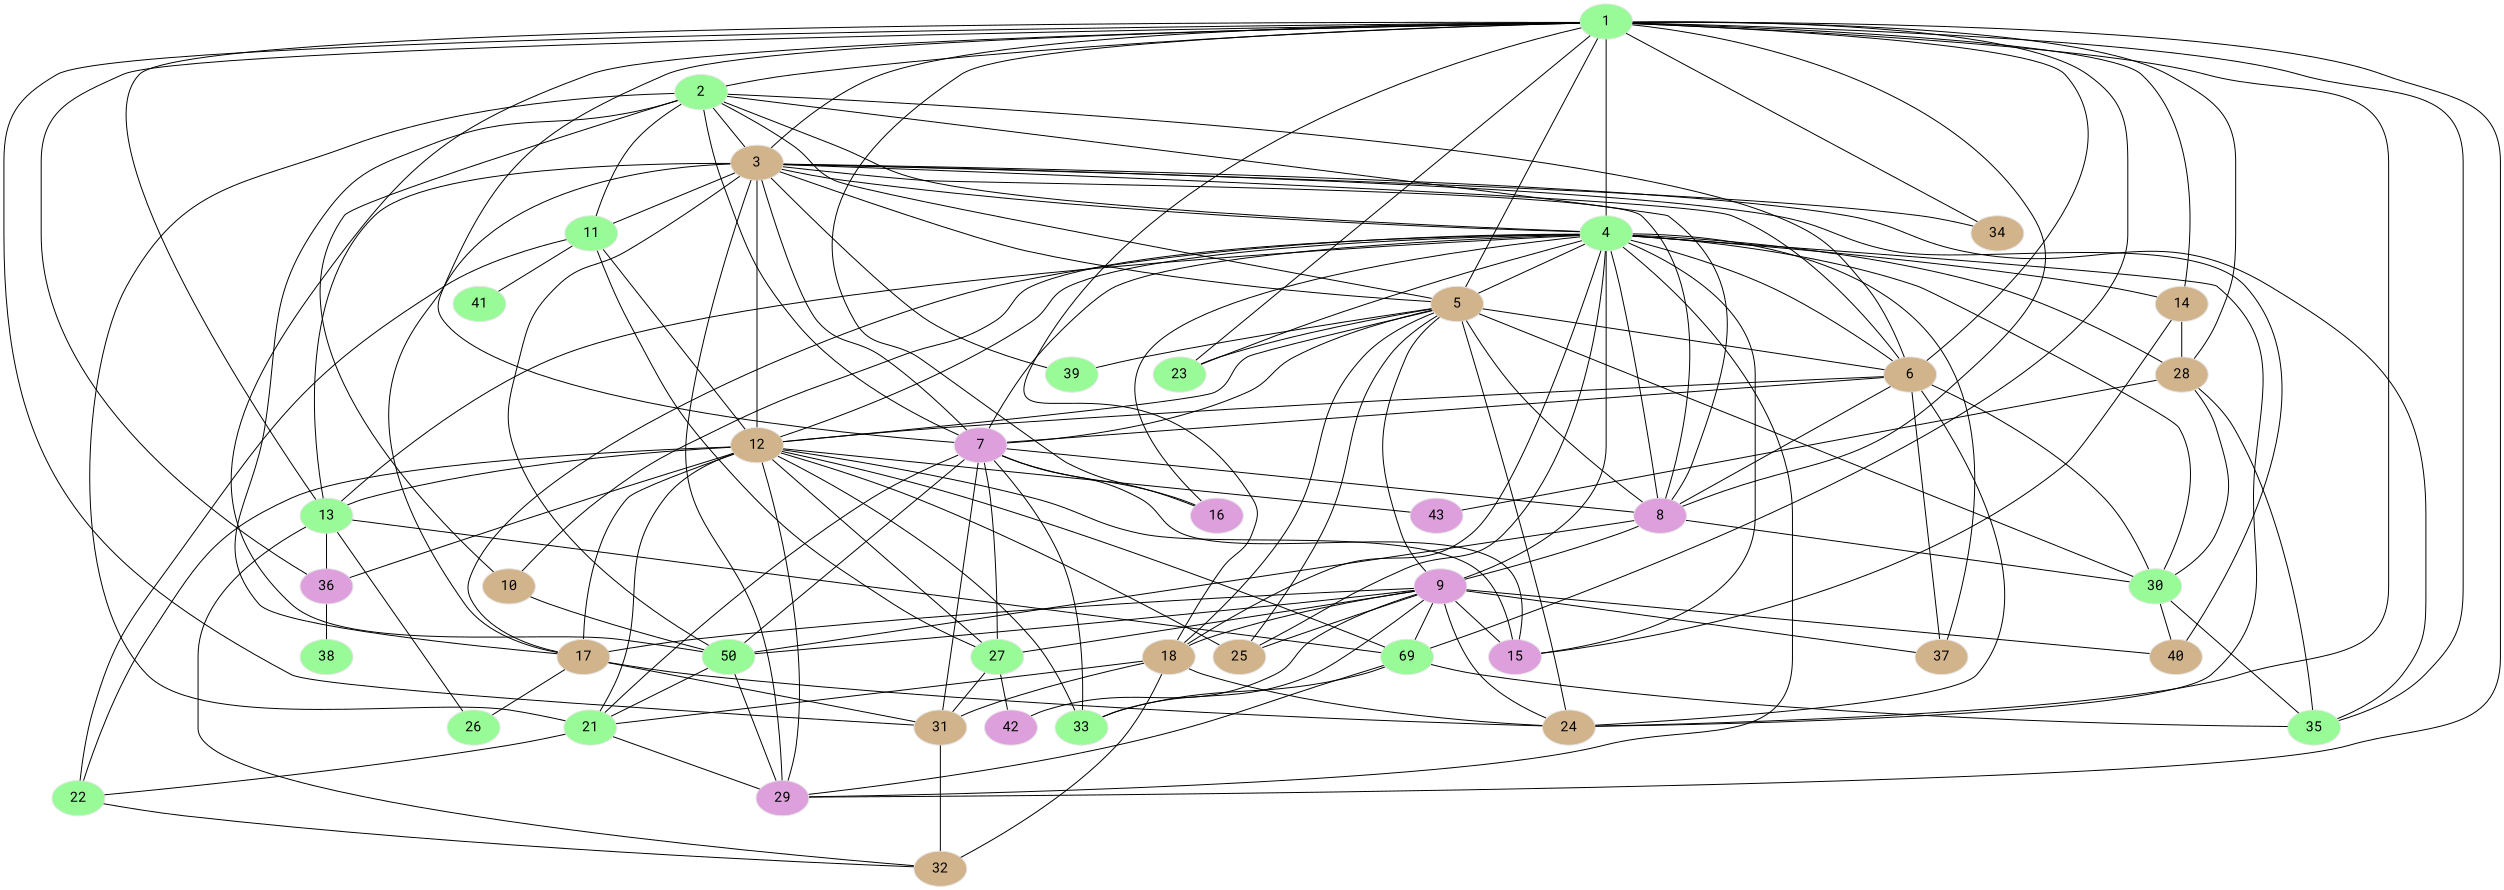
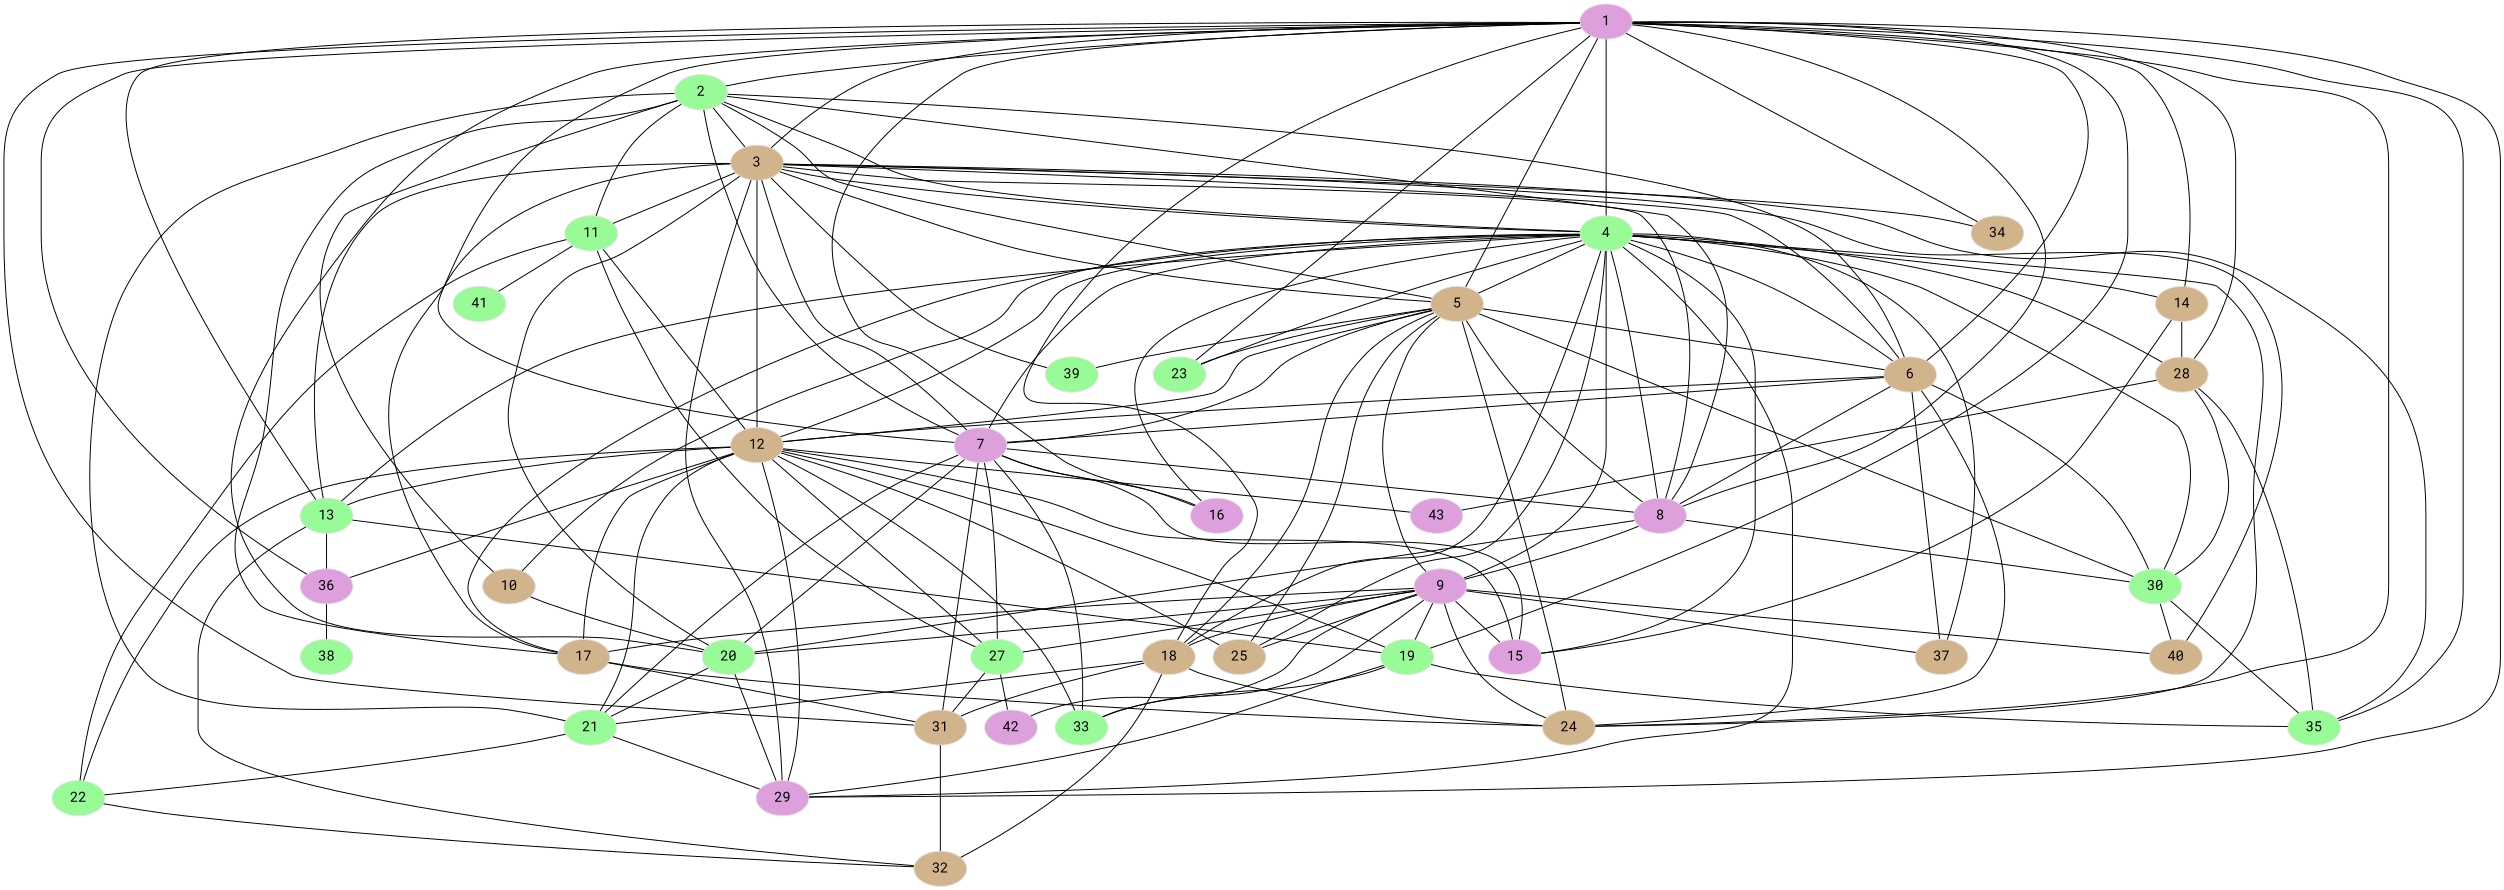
node "1": fillcolor palegreen -> plum
node "50": label "50" -> "20"
node "69": label "69" -> "19"
node "26": removed
